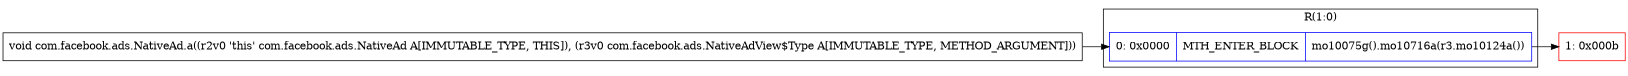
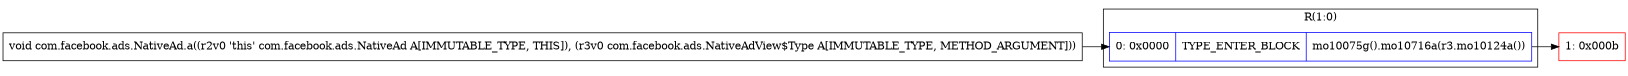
node "0: 0x0000": text "MTH_ENTER_BLOCK" -> "TYPE_ENTER_BLOCK"
